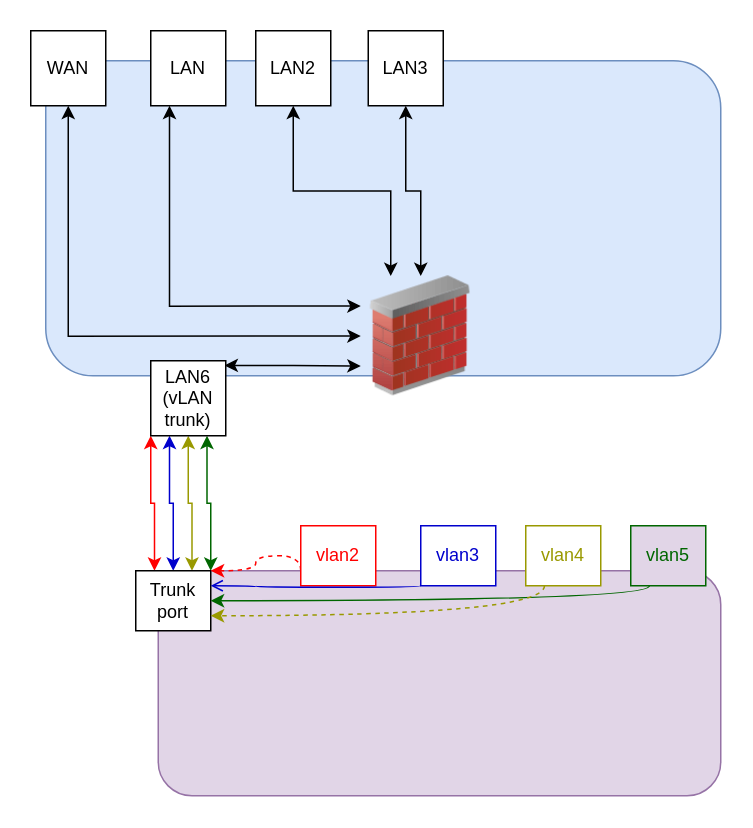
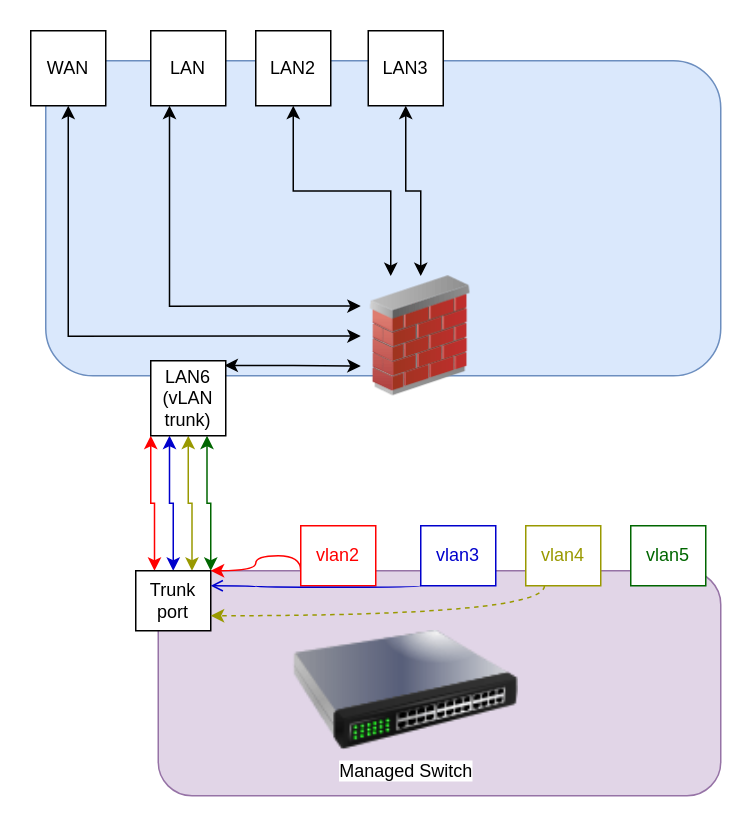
node "vlan5": fillcolor #e1d5e7 -> #ffffff
edge "vlan2" -> "Trunk port": style dashed -> solid
edge "vlan5" -> "Trunk port": removed
node "Managed Switch": added
